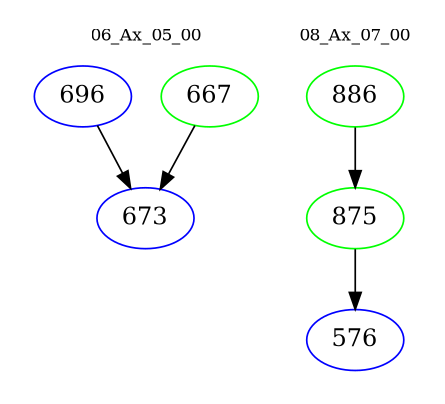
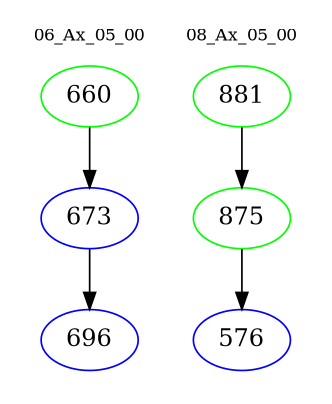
cluster "08_Ax_07_00": label "08_Ax_07_00" -> "08_Ax_05_00"
node "667": label "667" -> "660"
node "886": label "886" -> "881"
edge "696" -> "673": reversed
